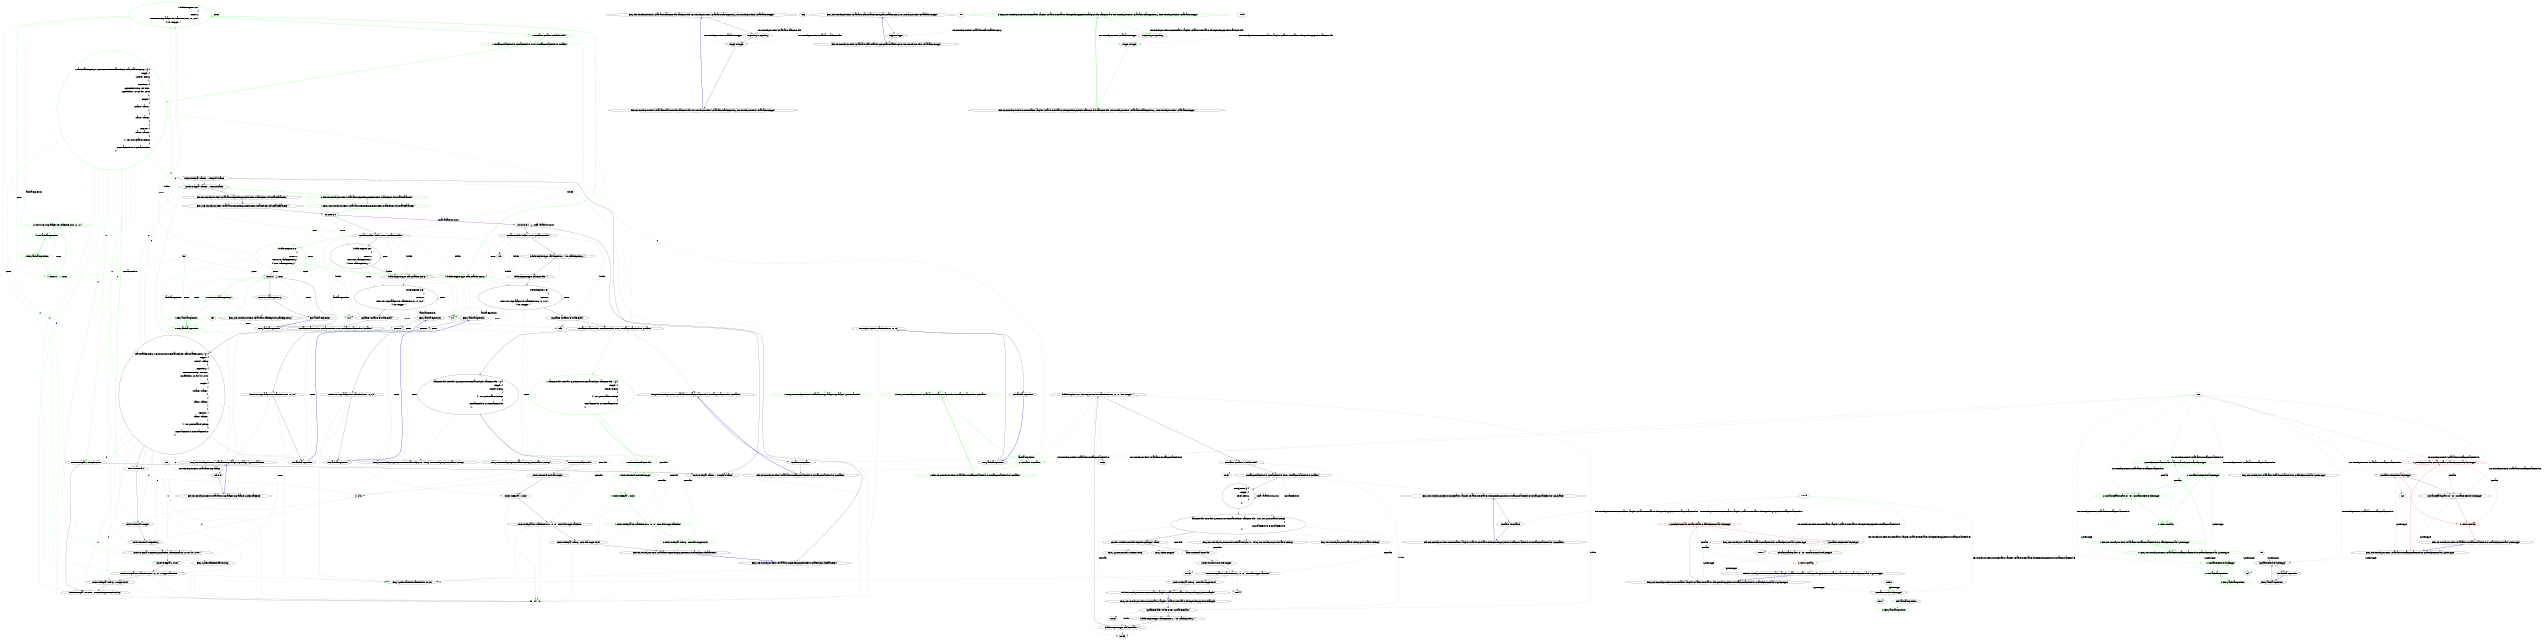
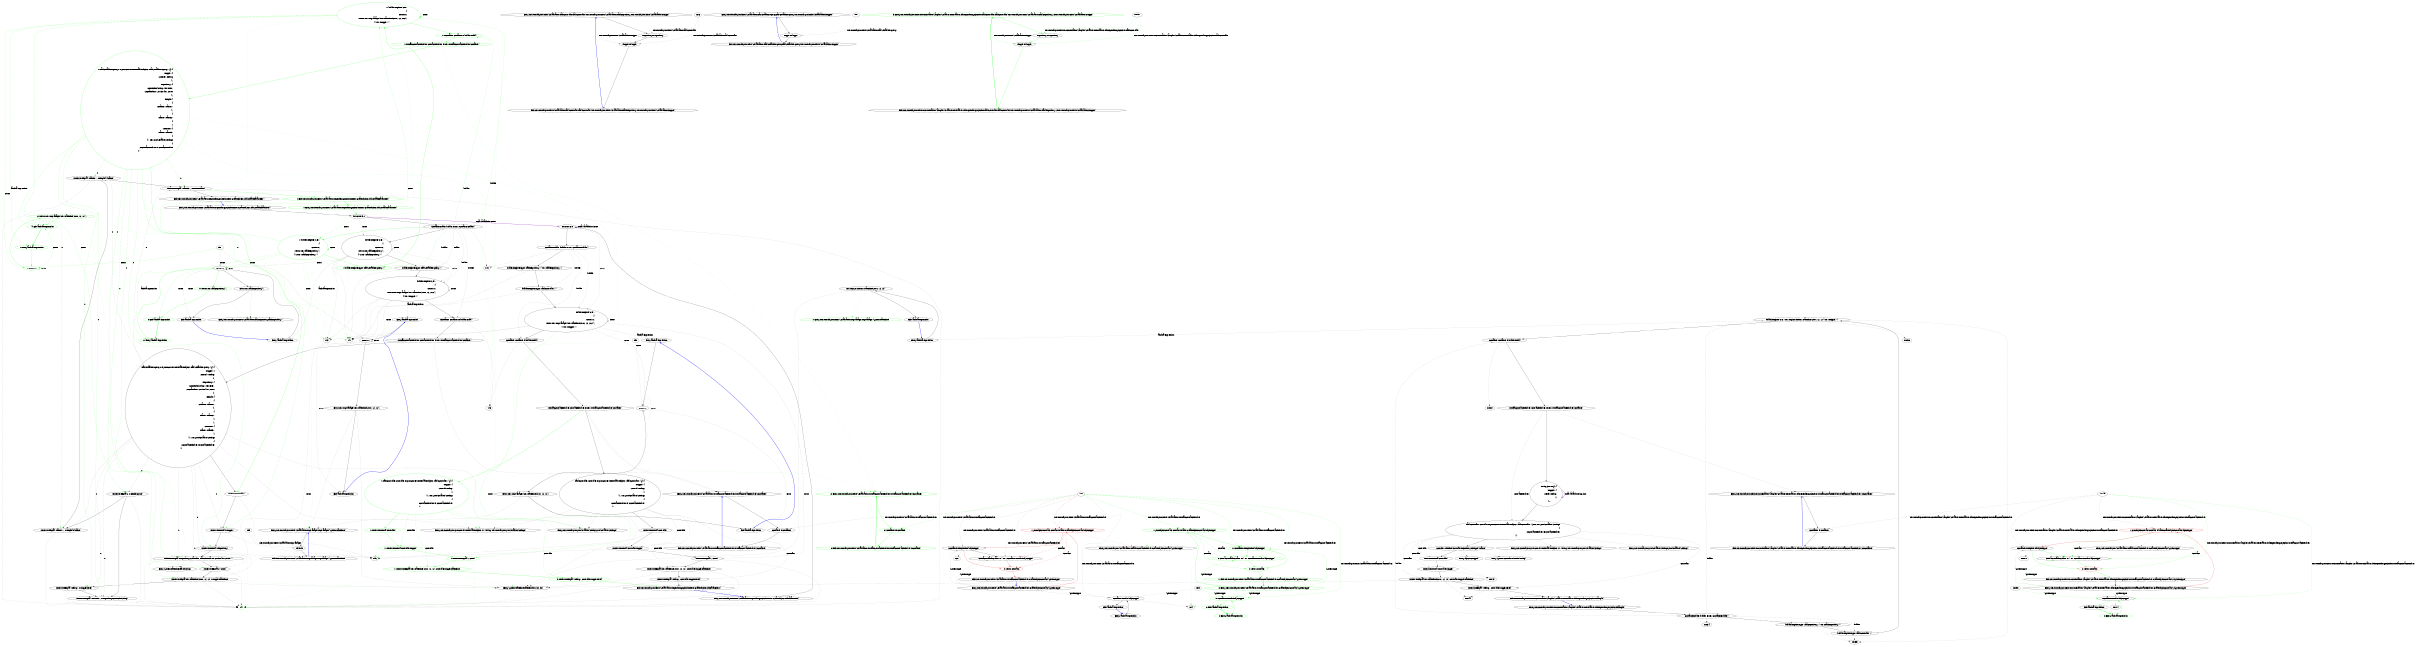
edge "n91" -> "1: count++": label "contractResolver" -> "count"
edge "n46" -> "Assert.IsNotNull(o.Logger)": reversed
